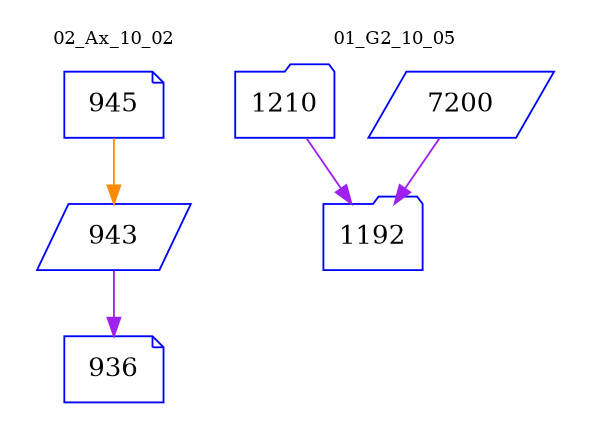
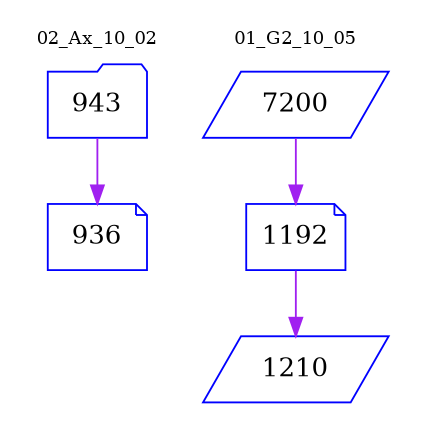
node "945": removed
node "1210": shape folder -> parallelogram
edge "1210" -> "1192": reversed
node "943": shape parallelogram -> folder
node "1192": shape folder -> note
